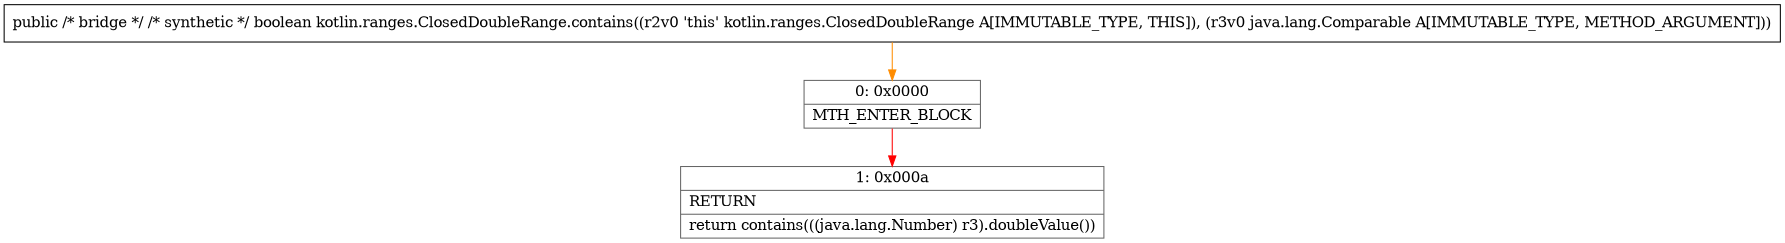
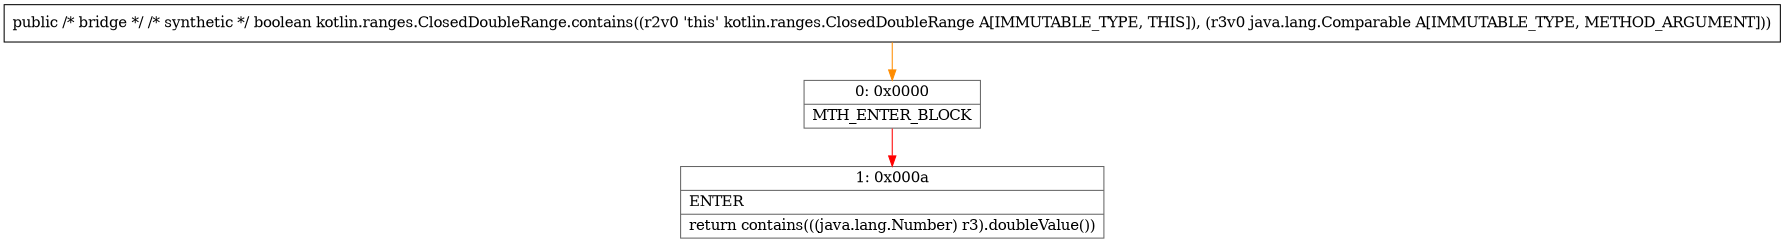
node "1: 0x000a": text "RETURN" -> "ENTER"
